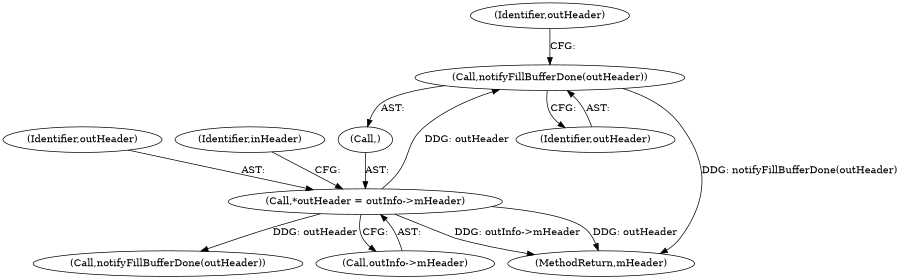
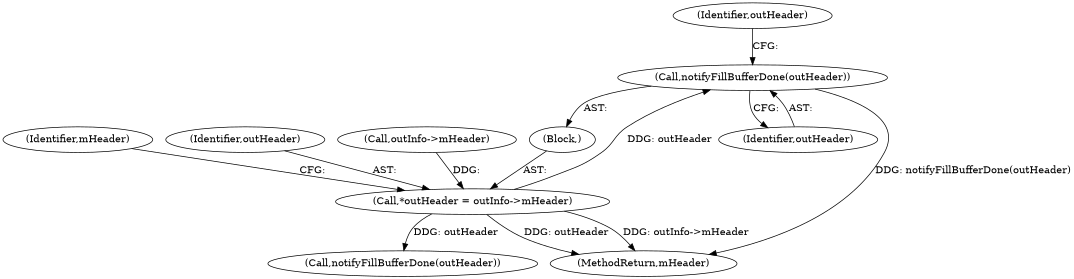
node "(Identifier,inHeader)": label "(Identifier,inHeader)" -> "(Identifier,mHeader)"
node "(Call,)": label "(Call,)" -> "(Block,)"
edge "(Call,*outHeader = outInfo->mHeader)" -> "(Call,outInfo->mHeader)": removed, label "CFG:"
edge "(Call,outInfo->mHeader)" -> "(Call,*outHeader = outInfo->mHeader)": label "AST: " -> "DDG: "
